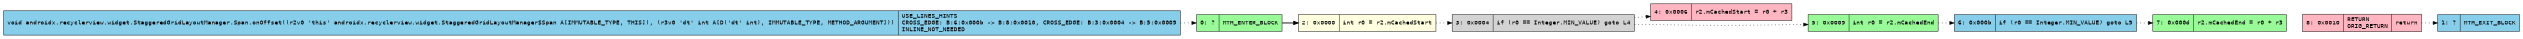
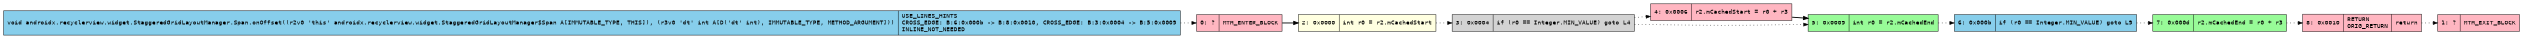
edge "4: 0x0006" -> "5: 0x0009": added
node "0: ?": fillcolor palegreen -> lightpink
edge "7: 0x000d" -> "8: 0x0010": added
node "1: ?": fillcolor skyblue -> lightpink
